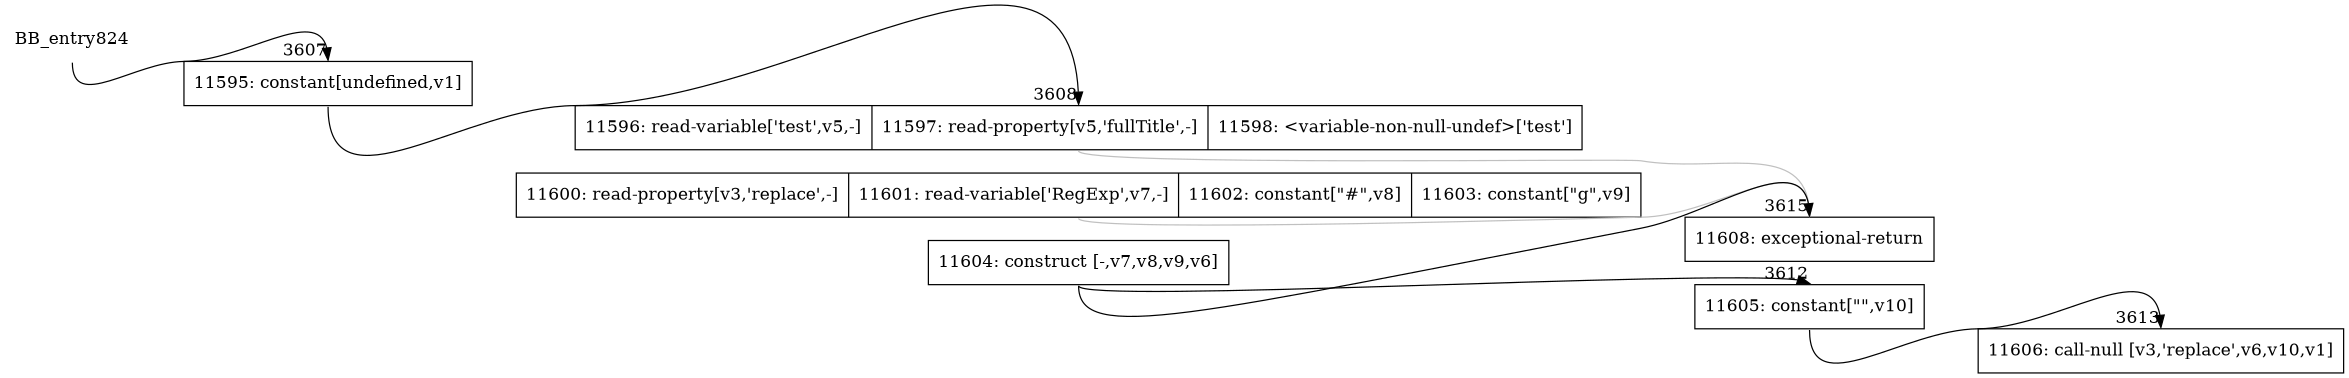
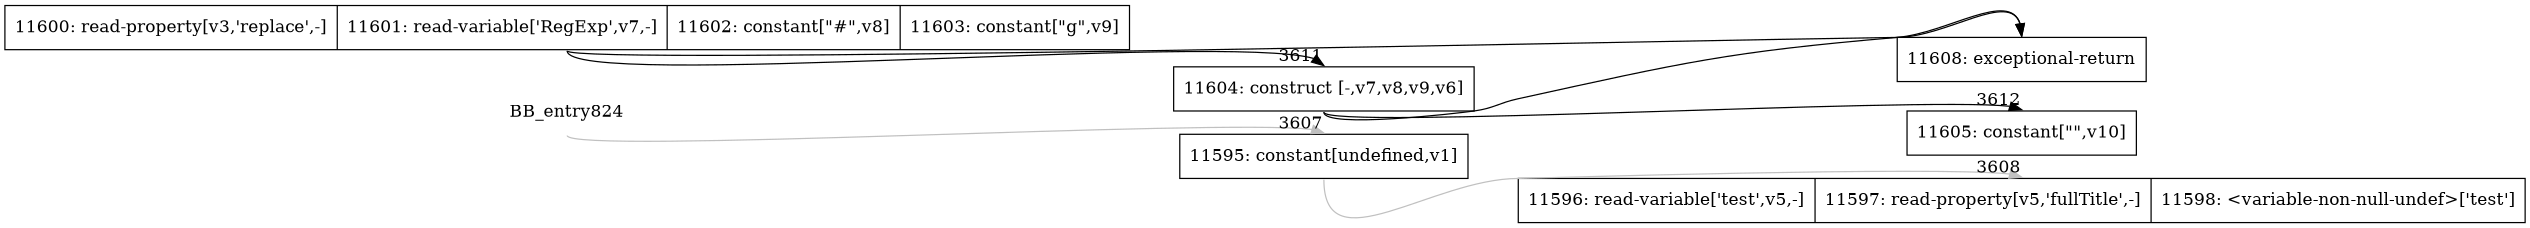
edge "BB_entry824" -> "11595: constant[undefined,v1]": color black -> gray
edge "11600: read-property[v3,'replace',-]" -> "11604: construct [-,v7,v8,v9,v6]": added
edge "11595: constant[undefined,v1]" -> "11596: read-variable['test',v5,-]": color black -> gray
edge "11596: read-variable['test',v5,-]" -> "11608: exceptional-return": removed
edge "11600: read-property[v3,'replace',-]" -> "11608: exceptional-return": color gray -> black
node "11606: call-null [v3,'replace',v6,v10,v1]": removed
